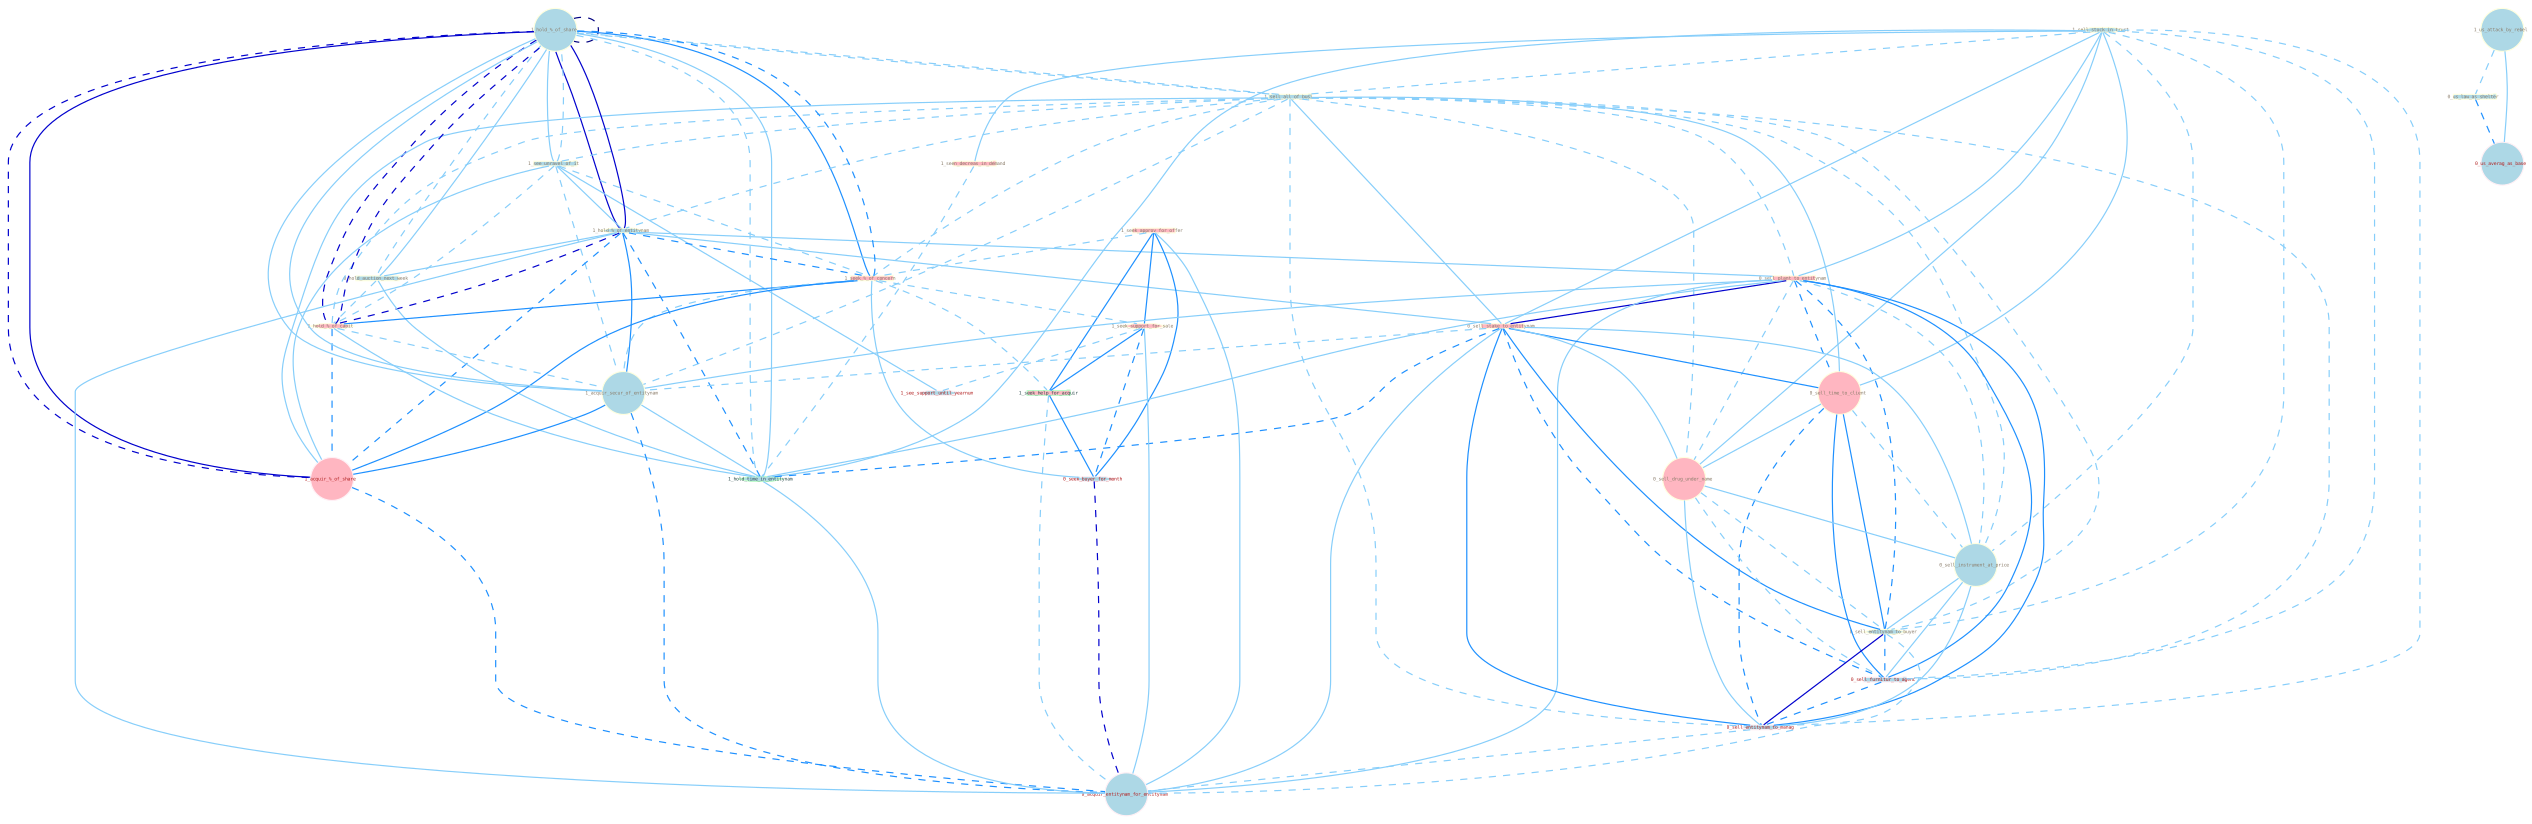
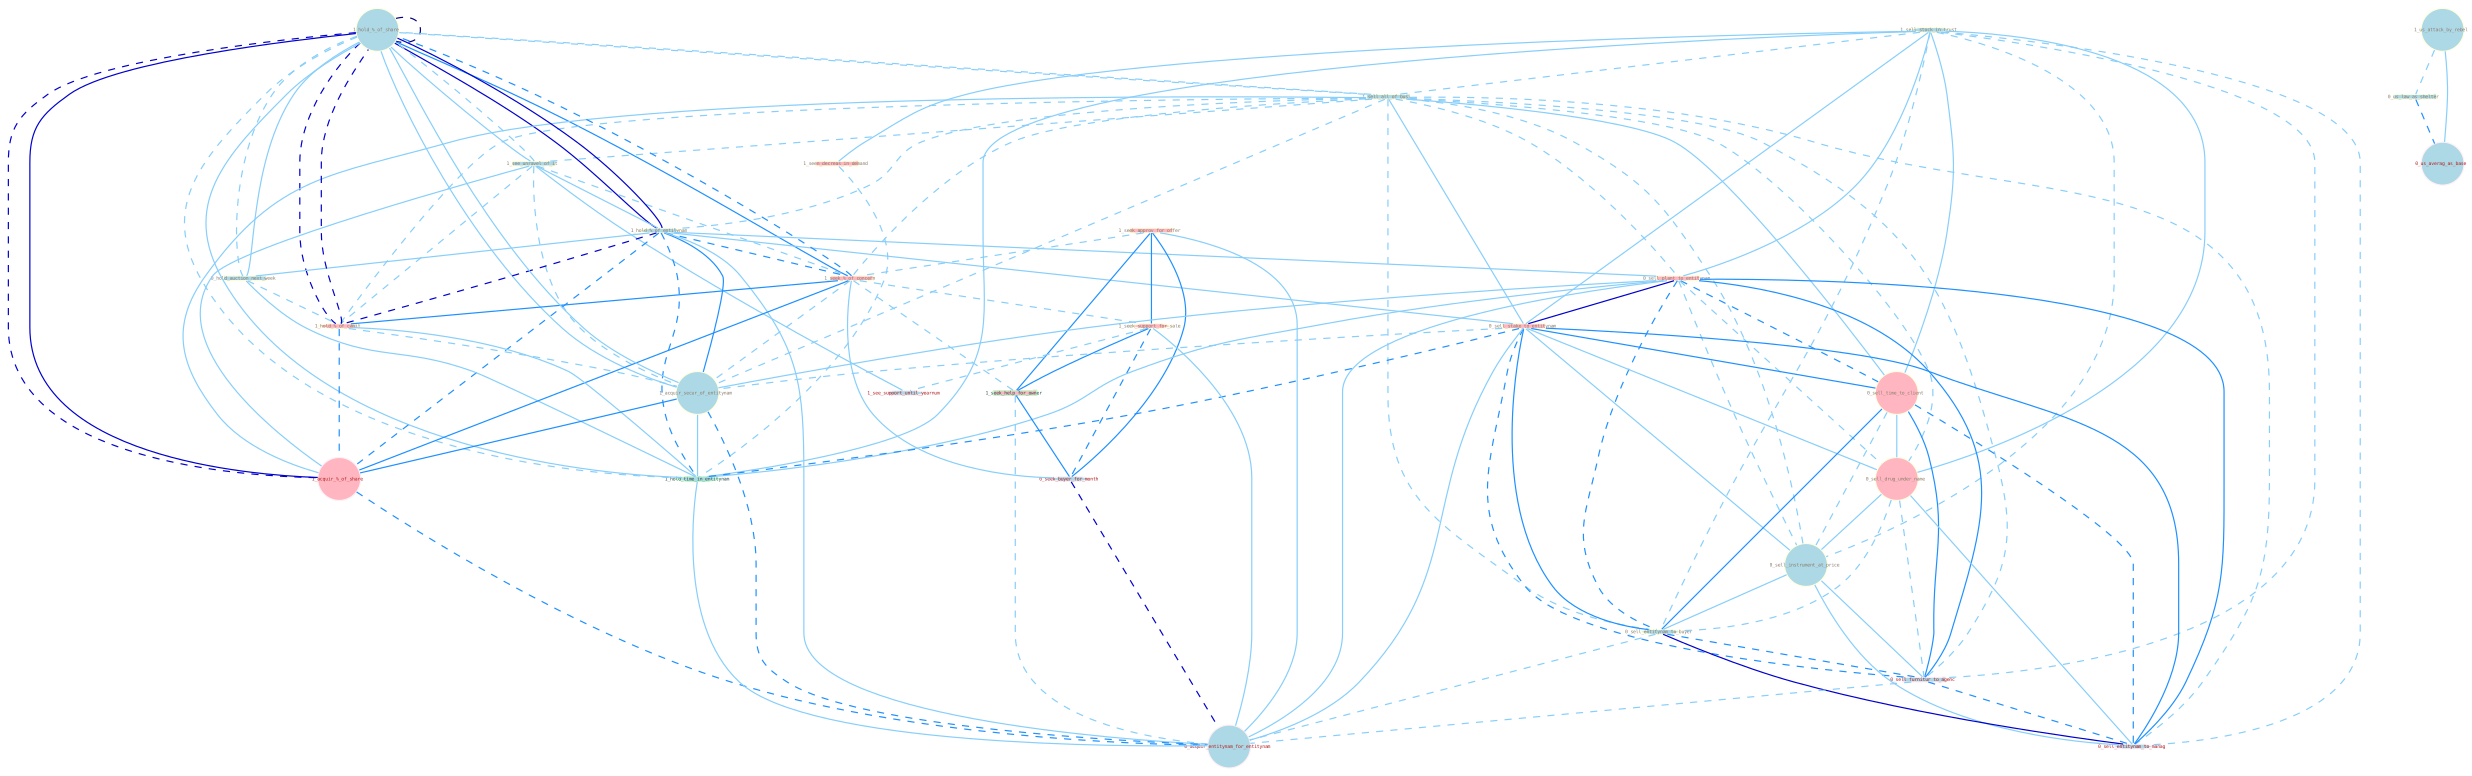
node "1_seek_help_for_acquir": label "1_seek_help_for_acquir" -> "1_seek_help_for_owner"
edge "0_sell_entitynam_to_manag" -- "0_acquir_entitynam_for_entitynam": now "0_sell_furnitur_to_agenc" -- "0_acquir_entitynam_for_entitynam"
